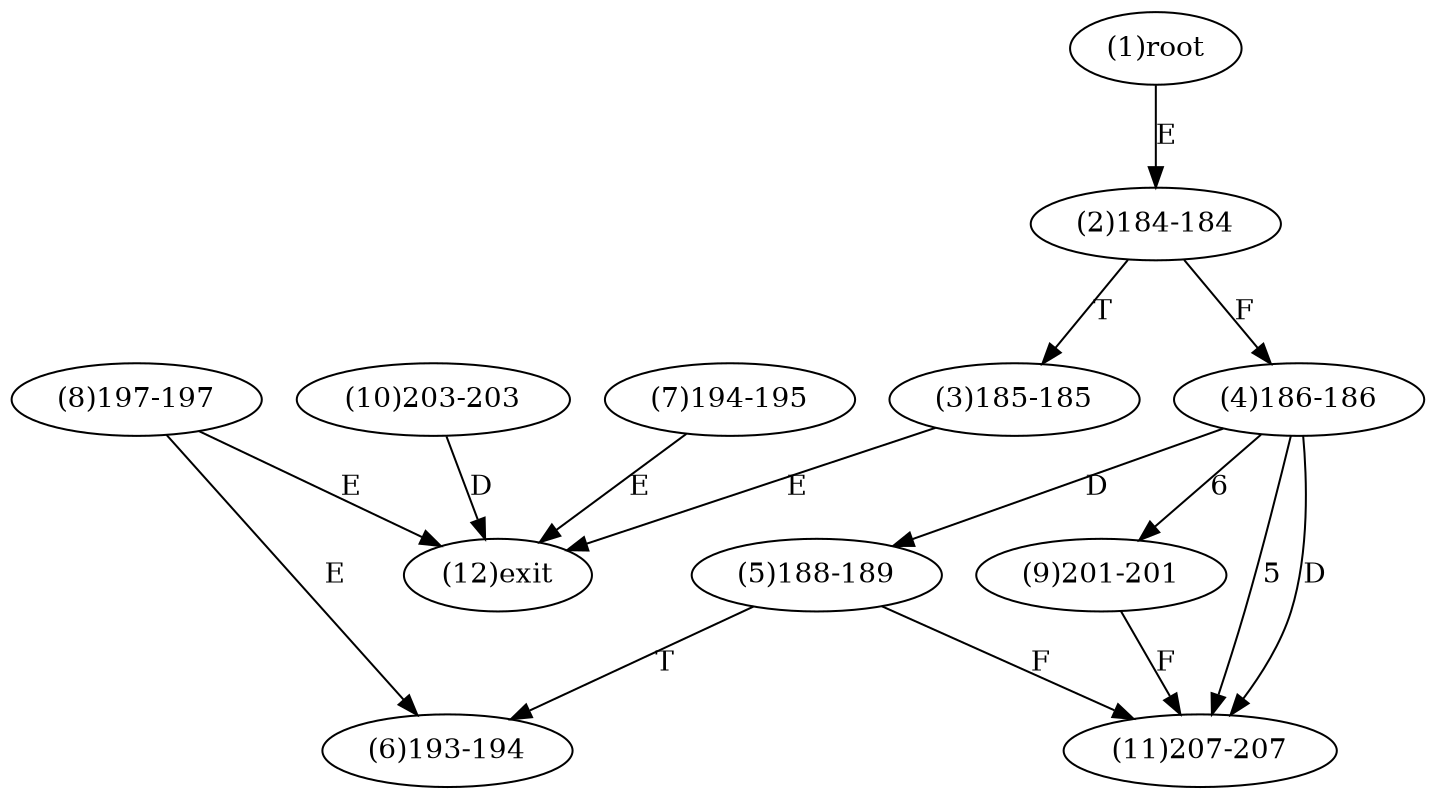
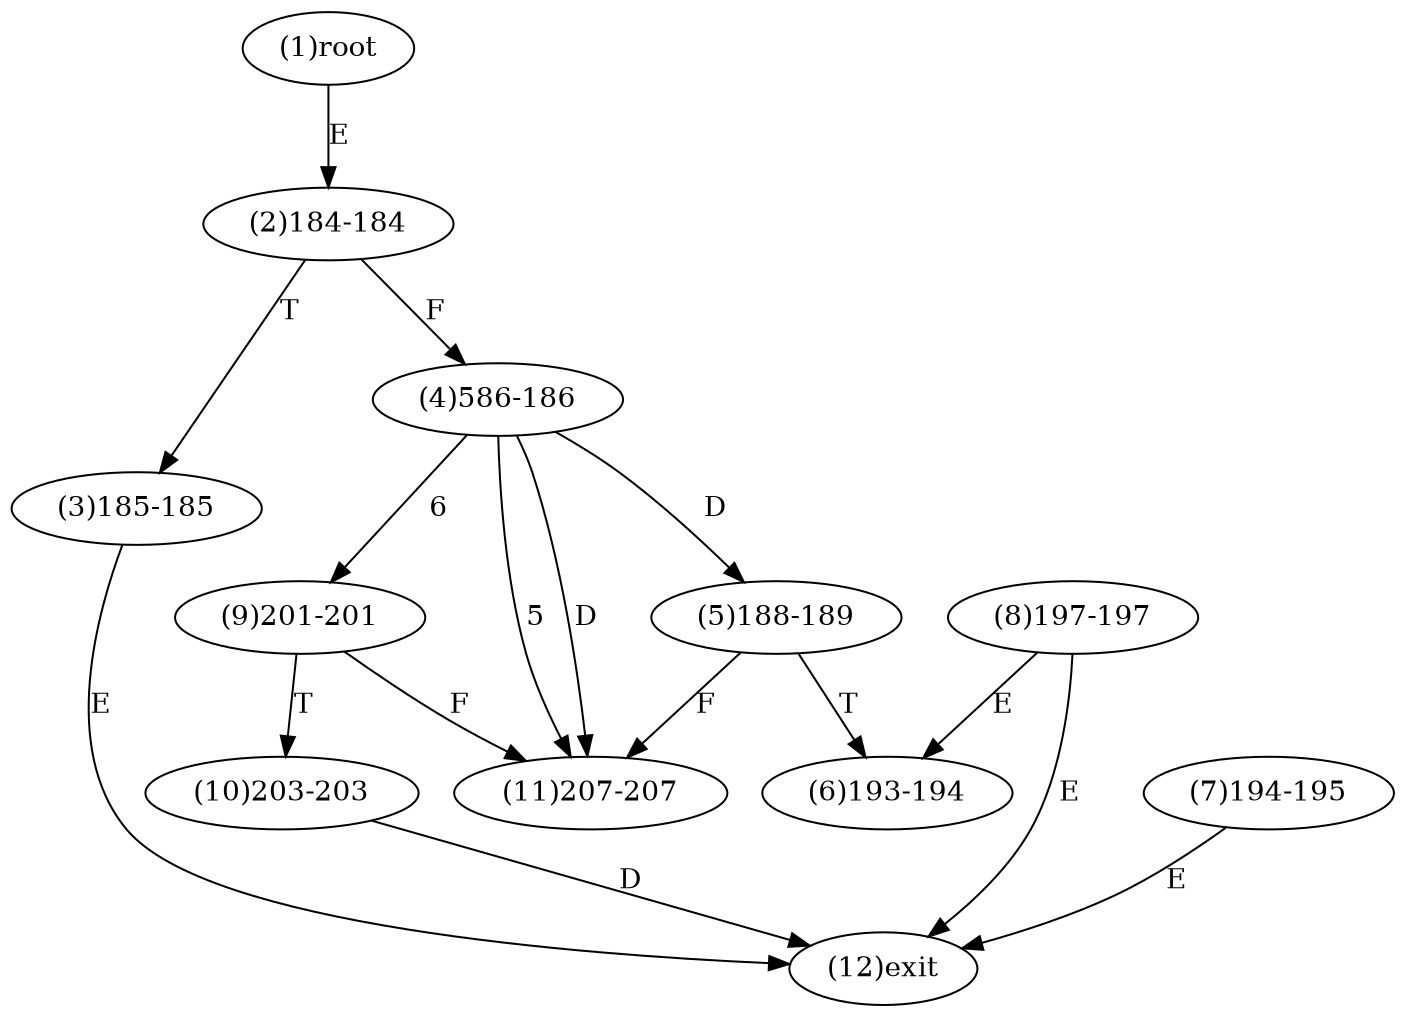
node "(4)186-186": label "(4)186-186" -> "(4)586-186"
edge "(9)201-201" -> "(10)203-203": added, label "T"
